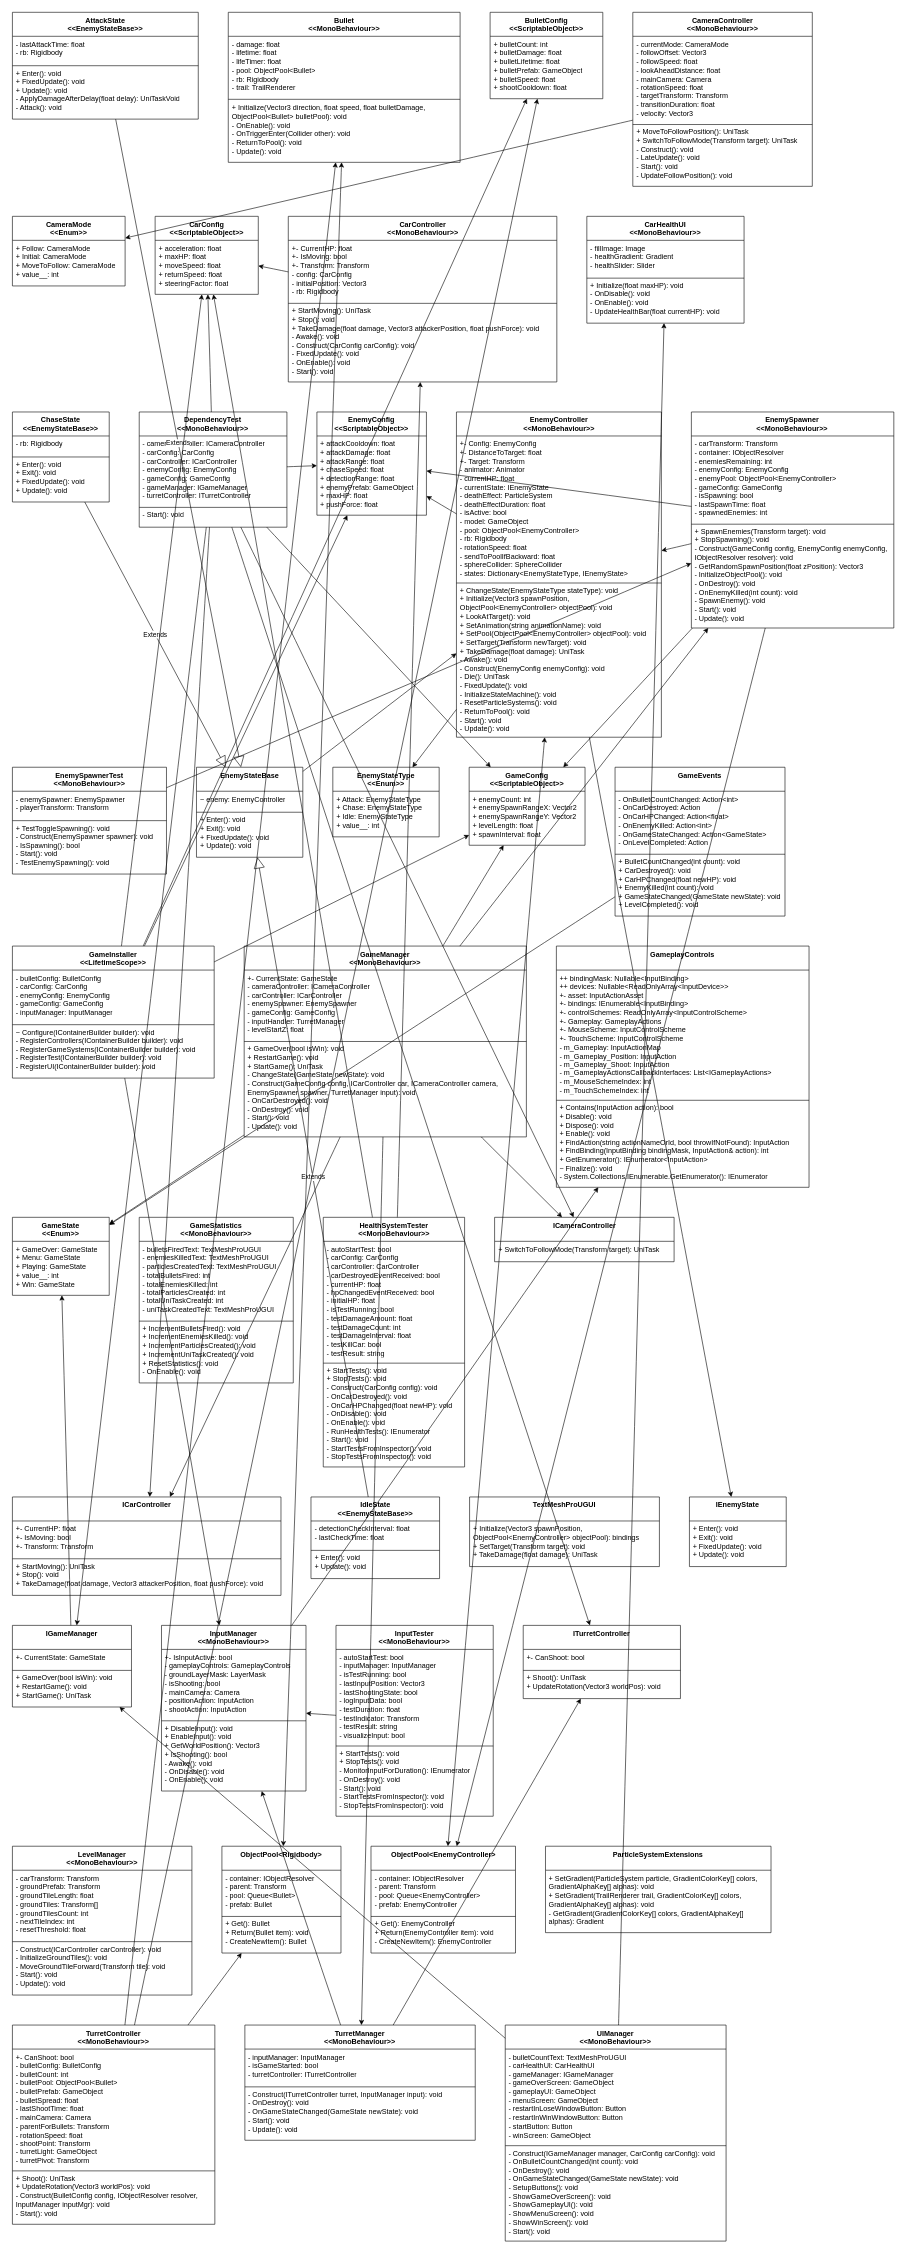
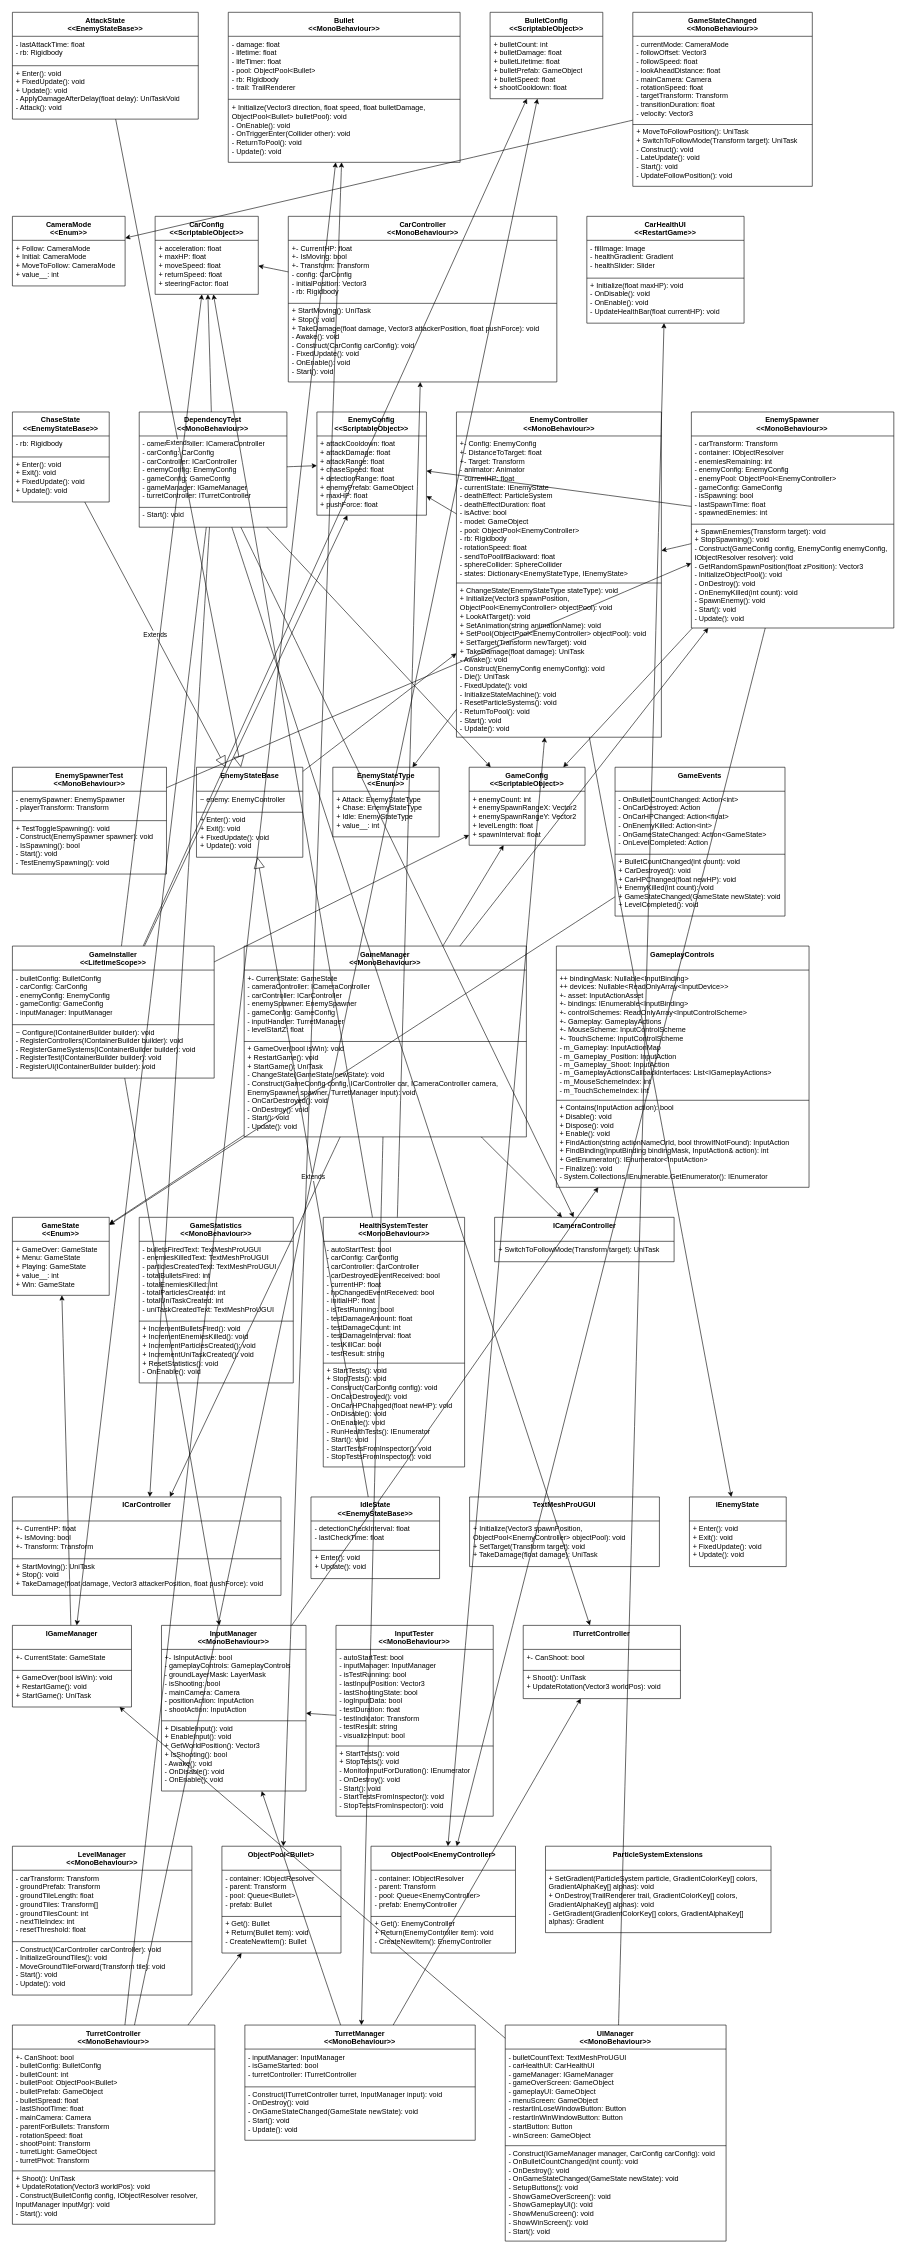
node "CameraController <<MonoBehaviour>>": label "CameraController <<MonoBehaviour>>" -> "GameStateChanged <<MonoBehaviour>>"
node "CarHealthUI <<MonoBehaviour>>": label "CarHealthUI <<MonoBehaviour>>" -> "CarHealthUI <<RestartGame>>"
node "+ Initialize(Vector3 spawnPosition, ObjectPool<EnemyController> objectPool): bindings + SetTarget(Transform target): void + TakeDamage(float damage): UniTask": label "+ Initialize(Vector3 spawnPosition, ObjectPool<EnemyController> objectPool): bindings + SetTarget(Transform target): void + TakeDamage(float damage): UniTask" -> "+ Initialize(Vector3 spawnPosition, ObjectPool<EnemyController> objectPool): void + SetTarget(Transform target): void + TakeDamage(float damage): UniTask"
node "ObjectPool<Rigidbody>": label "ObjectPool<Rigidbody>" -> "ObjectPool<Bullet>"
node "+ SetGradient(ParticleSystem particle, GradientColorKey[] colors, GradientAlphaKey[] alphas): void + SetGradient(TrailRenderer trail, GradientColorKey[] colors, GradientAlphaKey[] alphas): void - GetGradient(GradientColorKey[] colors, GradientAlphaKey[] alphas): Gradient": label "+ SetGradient(ParticleSystem particle, GradientColorKey[] colors, GradientAlphaKey[] alphas): void + SetGradient(TrailRenderer trail, GradientColorKey[] colors, GradientAlphaKey[] alphas): void - GetGradient(GradientColorKey[] colors, GradientAlphaKey[] alphas): Gradient" -> "+ SetGradient(ParticleSystem particle, GradientColorKey[] colors, GradientAlphaKey[] alphas): void + OnDestroy(TrailRenderer trail, GradientColorKey[] colors, GradientAlphaKey[] alphas): void - GetGradient(GradientColorKey[] colors, GradientAlphaKey[] alphas): Gradient"
